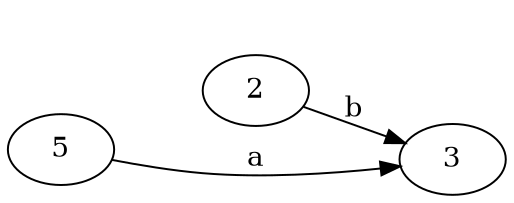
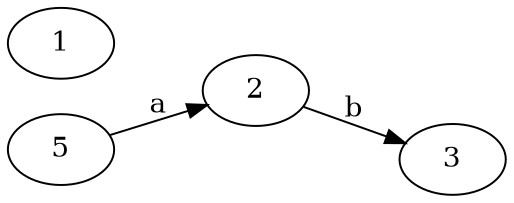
node "1": added
edge "5" -> "3": now "5" -> "2"
